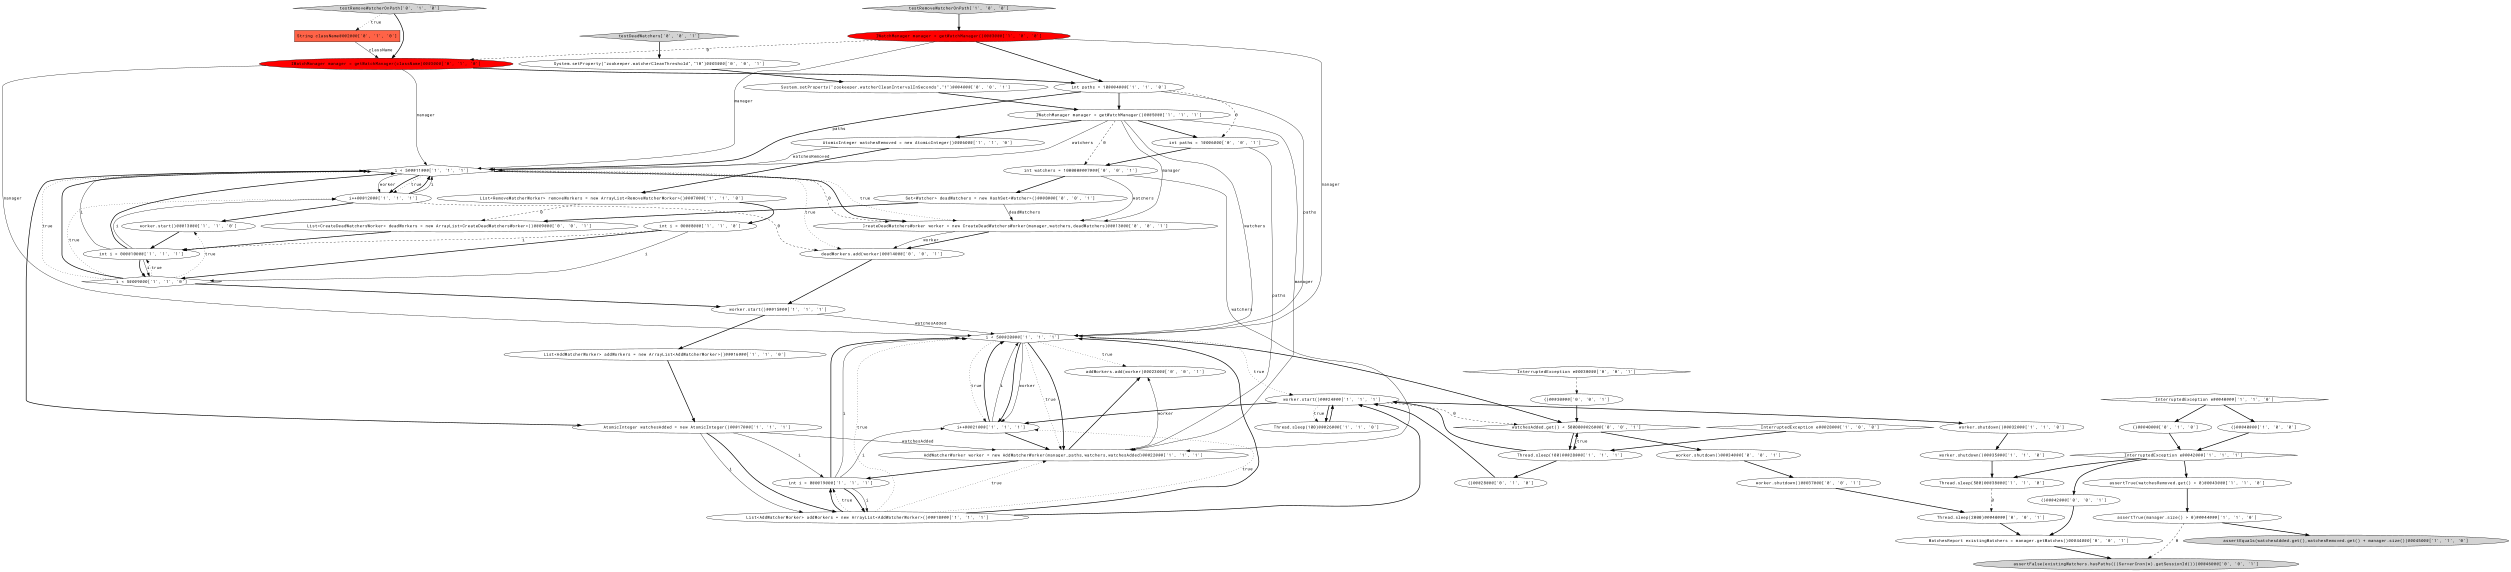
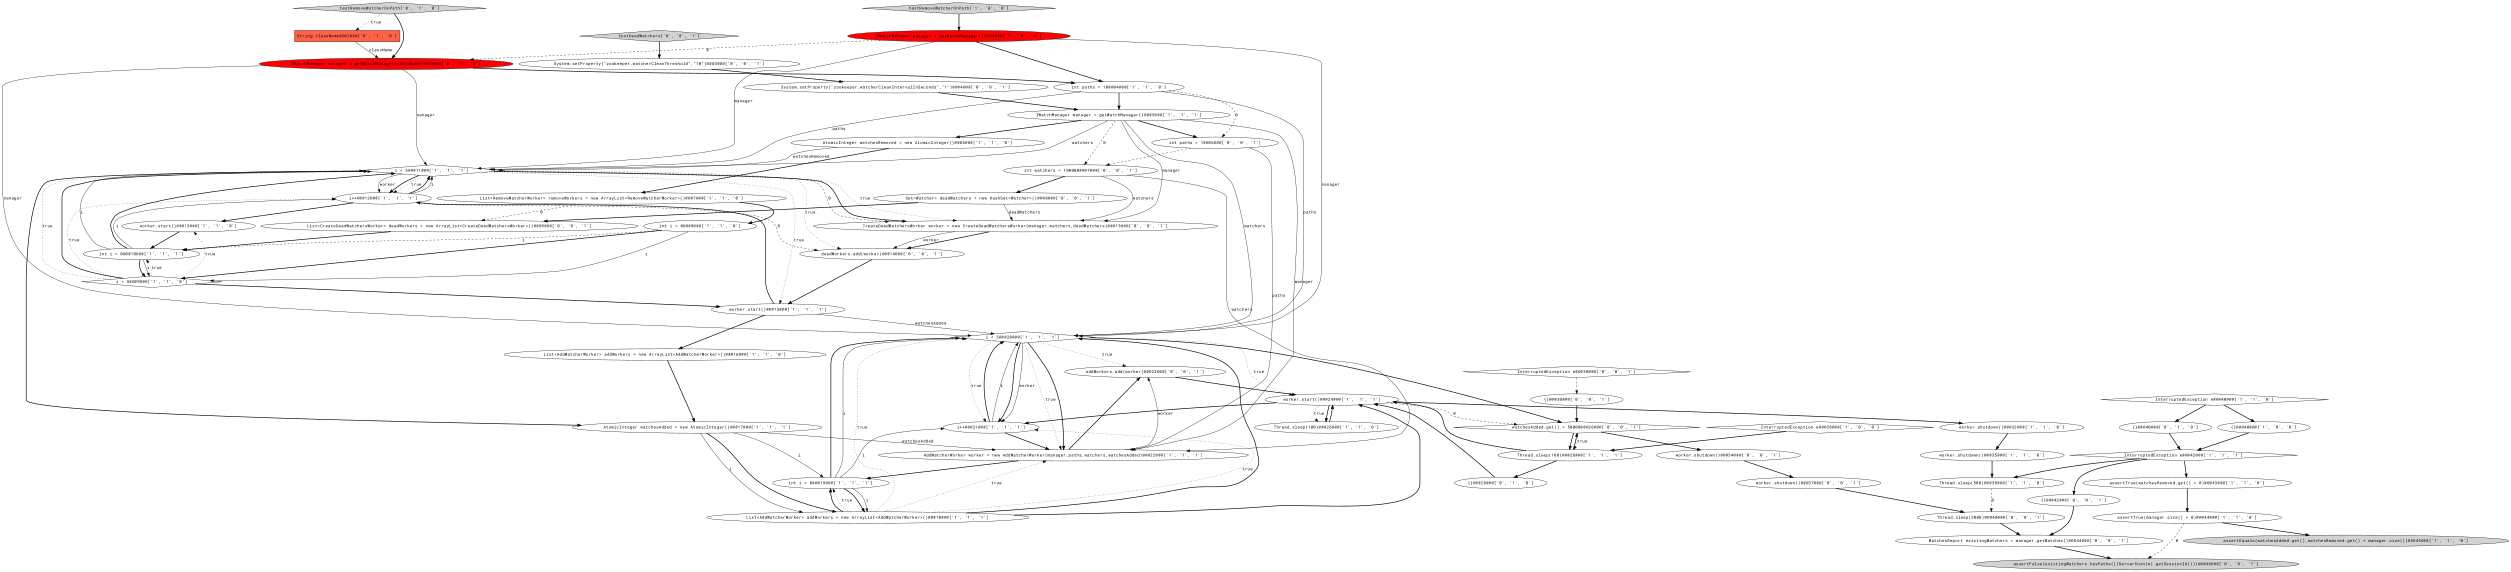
edge "int paths = 10@@@4@@@['1', '1', '0']" -> "i < 5@@@11@@@['1', '1', '1']": style bold -> solid
edge "int paths = 1@@@6@@@['0', '0', '1']" -> "int watchers = 100000@@@7@@@['0', '0', '1']": style bold -> dashed
edge "i < 5@@@11@@@['1', '1', '1']" -> "worker.start()@@@15@@@['1', '1', '1']": added, label "true"
edge "worker.start()@@@15@@@['1', '1', '1']" -> "i++@@@12@@@['1', '1', '1']": added
edge "addWorkers.add(worker)@@@23@@@['0', '0', '1']" -> "worker.start()@@@24@@@['1', '1', '1']": added
